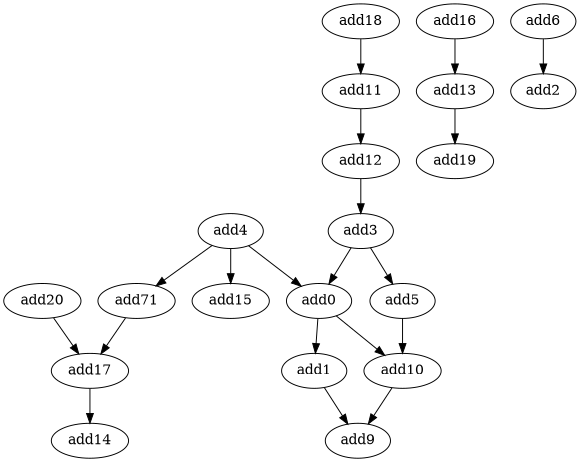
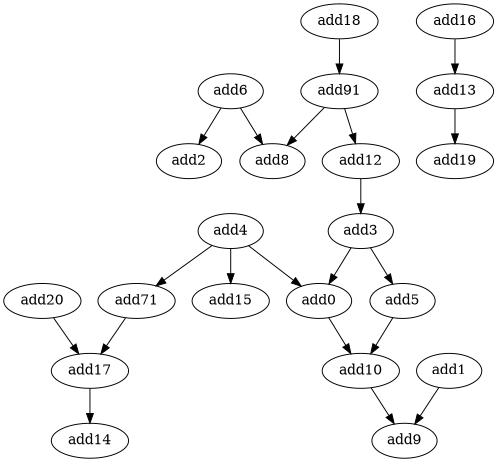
node "add11": label "add11" -> "add91"
node "add8": added
edge "add0" -> "add1": removed
